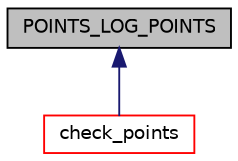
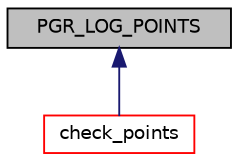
node "POINTS_LOG_POINTS": label "POINTS_LOG_POINTS" -> "PGR_LOG_POINTS"
